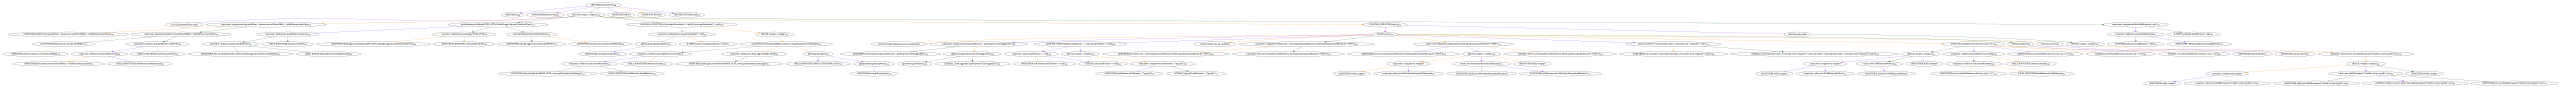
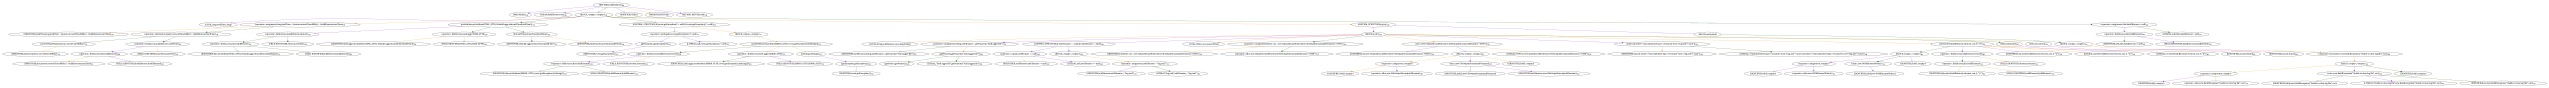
edge "(<operator>.notEquals,event.getException() != null)" -> "(LITERAL,null,event.getException() != null)": color darkorange -> purple
edge "(toString,toString())" -> "(FIELD_IDENTIFIER,ERROR_ATTR,ERROR_ATTR)": now "(<operator>.fieldAccess,XmlLogger.ERROR_ATTR)" -> "(FIELD_IDENTIFIER,ERROR_ATTR,ERROR_ATTR)"
